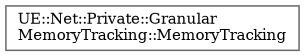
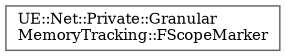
node "UE::Net::Private::Granular MemoryTracking::MemoryTracking": label "UE::Net::Private::Granular MemoryTracking::MemoryTracking" -> "UE::Net::Private::Granular MemoryTracking::FScopeMarker"
